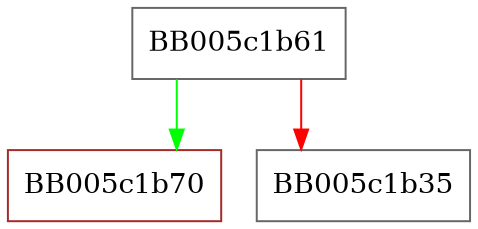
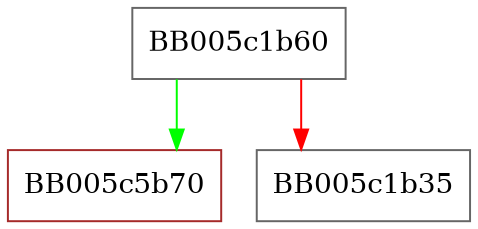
node "BB005c1b61": label "BB005c1b61" -> "BB005c1b60"
node "BB005c1b70": label "BB005c1b70" -> "BB005c5b70"
